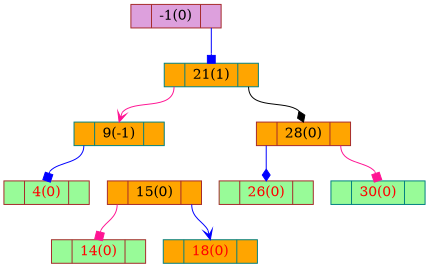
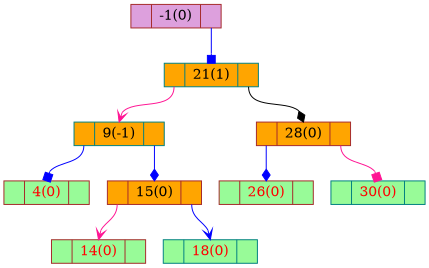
edge "9(-1)" -> "15(0)": added
edge "15(0)" -> "14(0)": arrowhead box -> vee
node "18(0)": fillcolor orange -> palegreen
